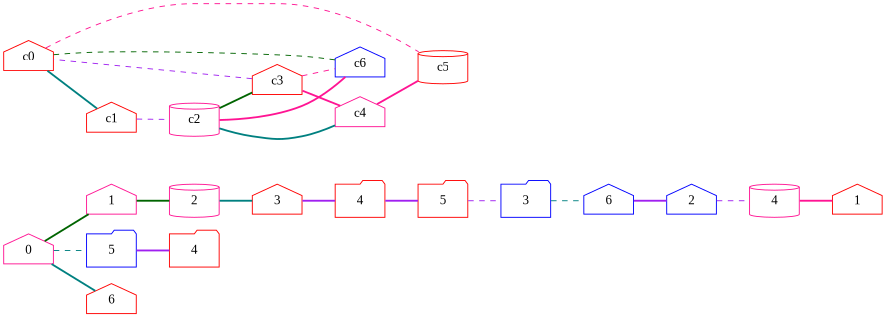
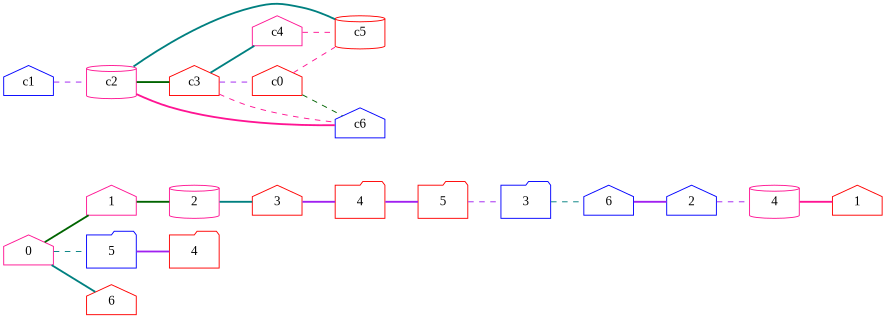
edge "c0" -- "c1": removed
edge "c5" -- "c4": style bold -> dashed
edge "c3" -- "c4": color deeppink -> teal
node "c1": color red -> blue
edge "c4" -- "c2": now "c5" -- "c2"
